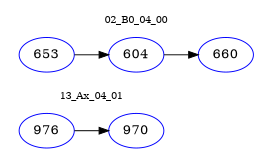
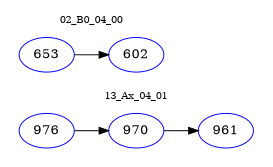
node "604": label "604" -> "602"
node "660": removed
node "961": added
